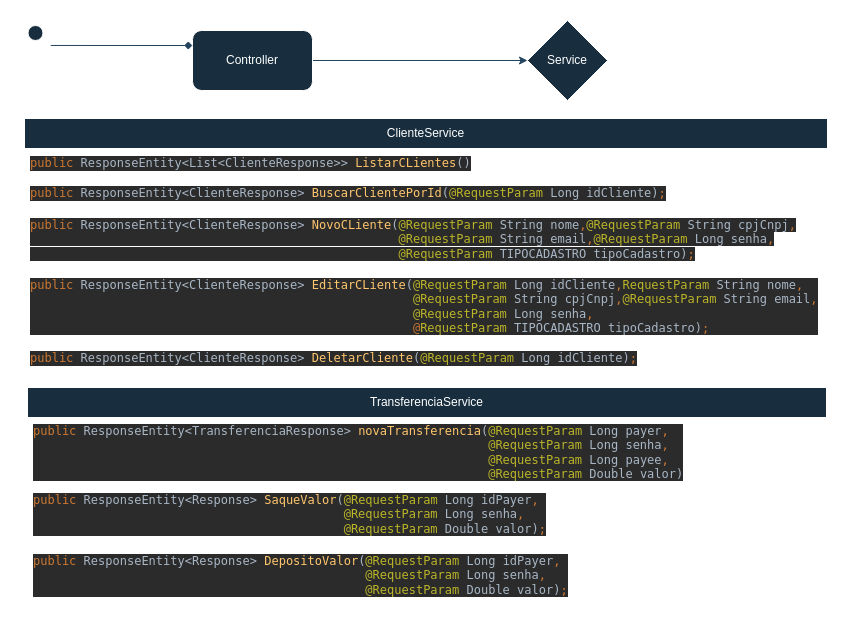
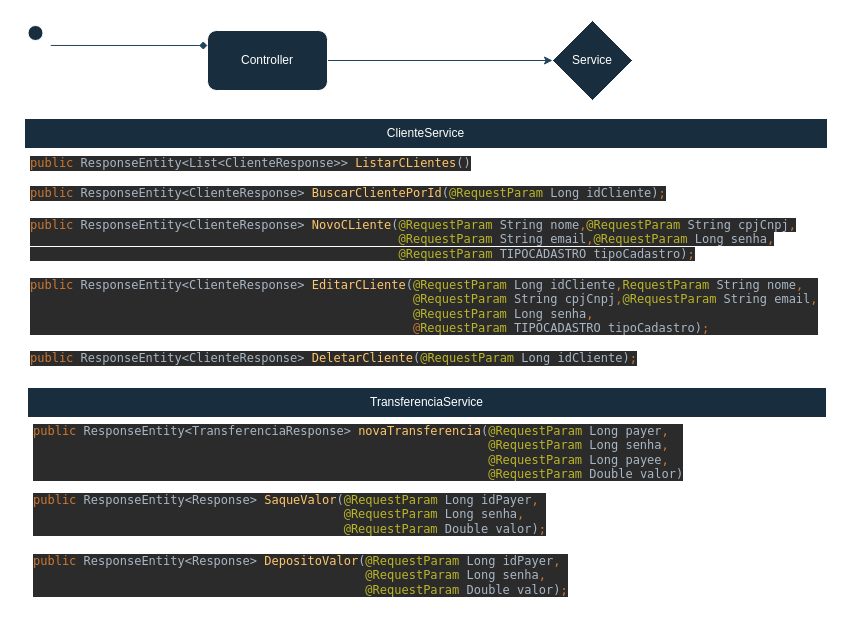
node "Controller": moved (253, 61) -> (268, 61)
node "Service": moved (568, 61) -> (593, 61)
